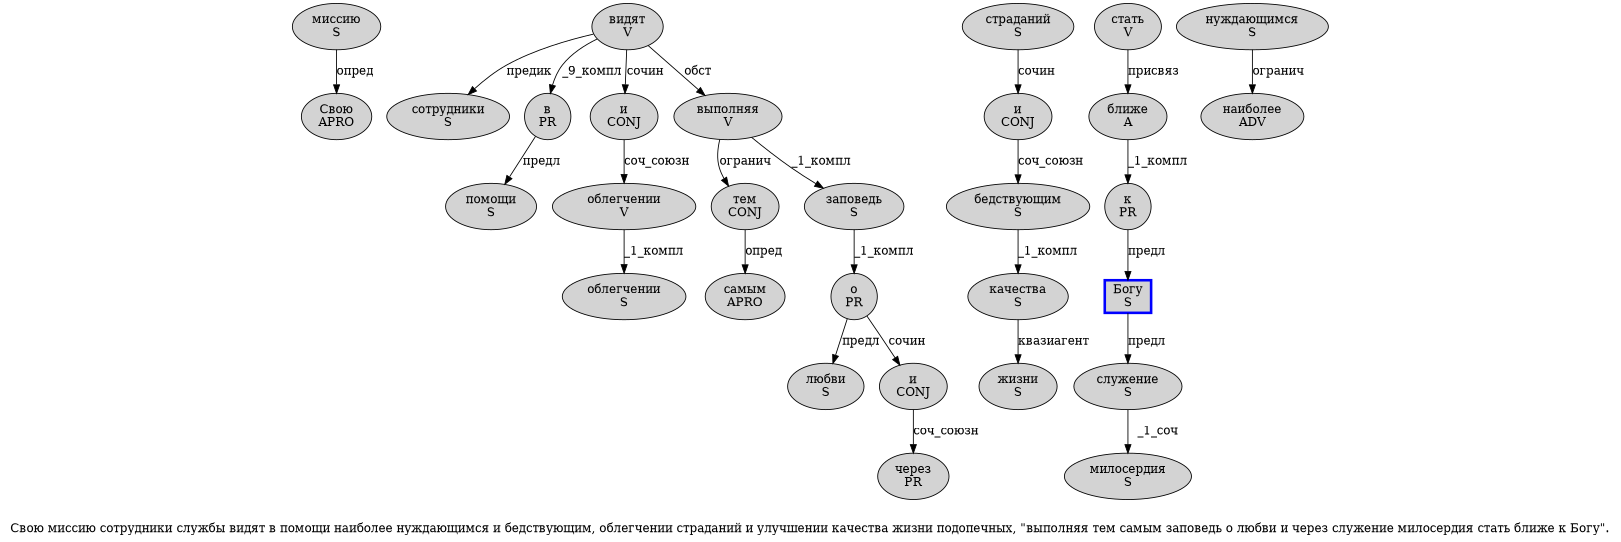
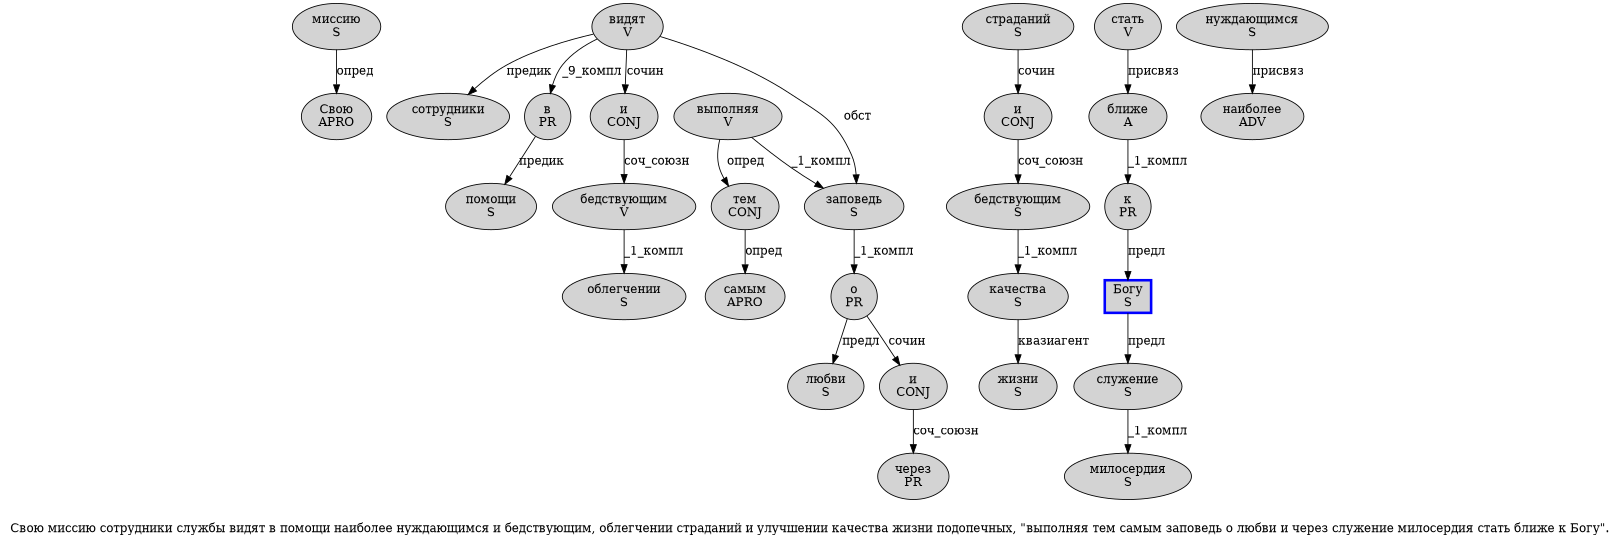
edge "видят V" -> "выполняя V": now "видят V" -> "заповедь S"
edge "нуждающимся S" -> "наиболее ADV": label "огранич" -> "присвяз"
edge "в PR" -> "помощи S": label "предл" -> "предик"
edge "выполняя V" -> "тем CONJ": label "огранич" -> "опред"
node "облегчении V": label "облегчении V" -> "бедствующим V"
edge "служение S" -> "милосердия S": label "_1_соч" -> "_1_компл"
